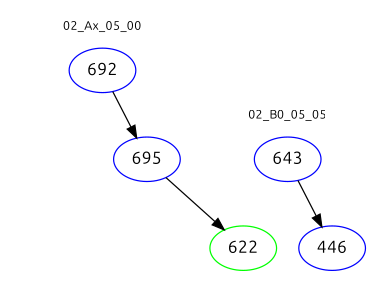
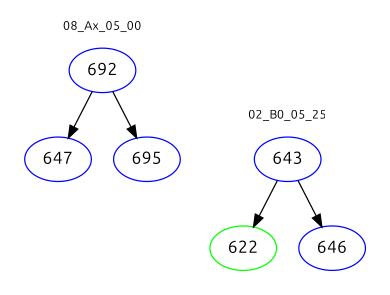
cluster "02_Ax_05_00": label "02_Ax_05_00" -> "08_Ax_05_00"
cluster "02_B0_05_05": label "02_B0_05_05" -> "02_B0_05_25"
node "647": added
edge "695" -> "622": now "643" -> "622"
node "446": label "446" -> "646"
